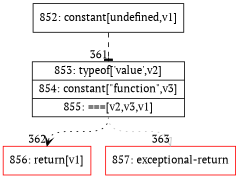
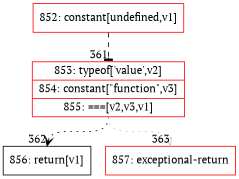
node "852: constant[undefined,v1]": color black -> red
node "853: typeof['value',v2]": color black -> red
node "856: return[v1]": color red -> black
